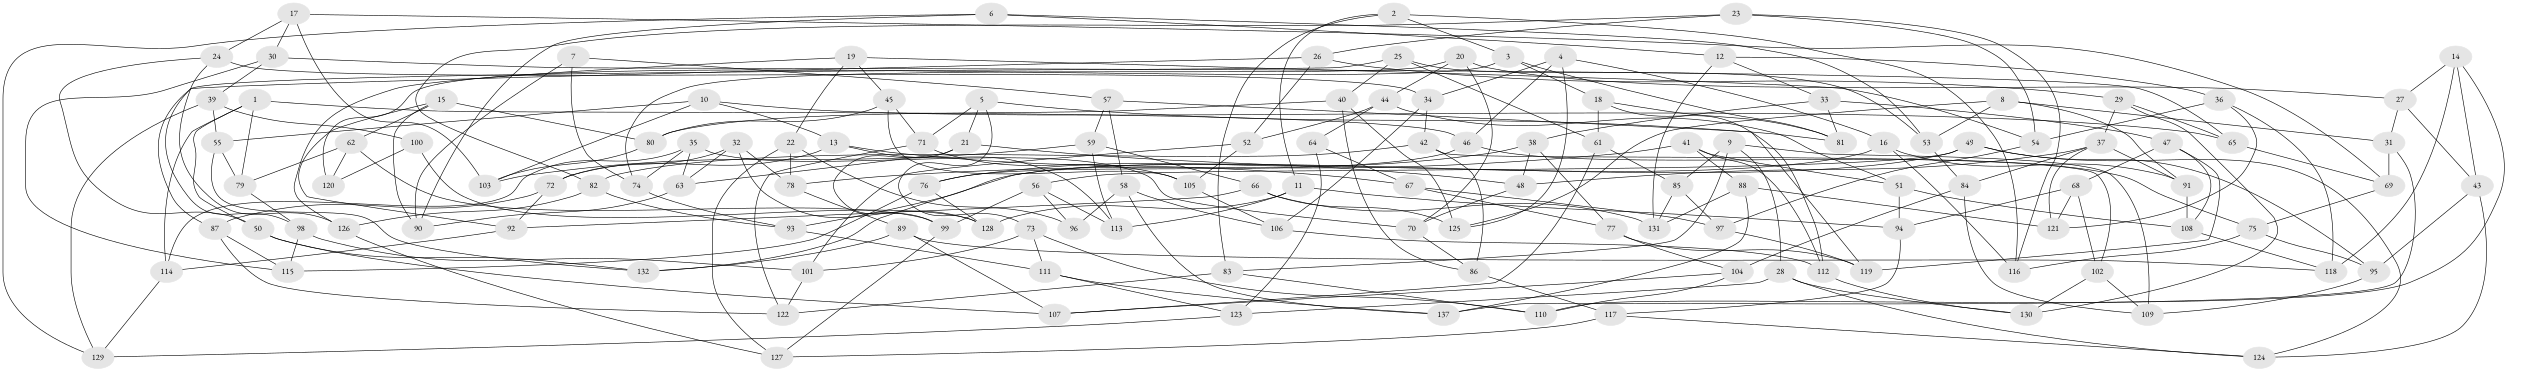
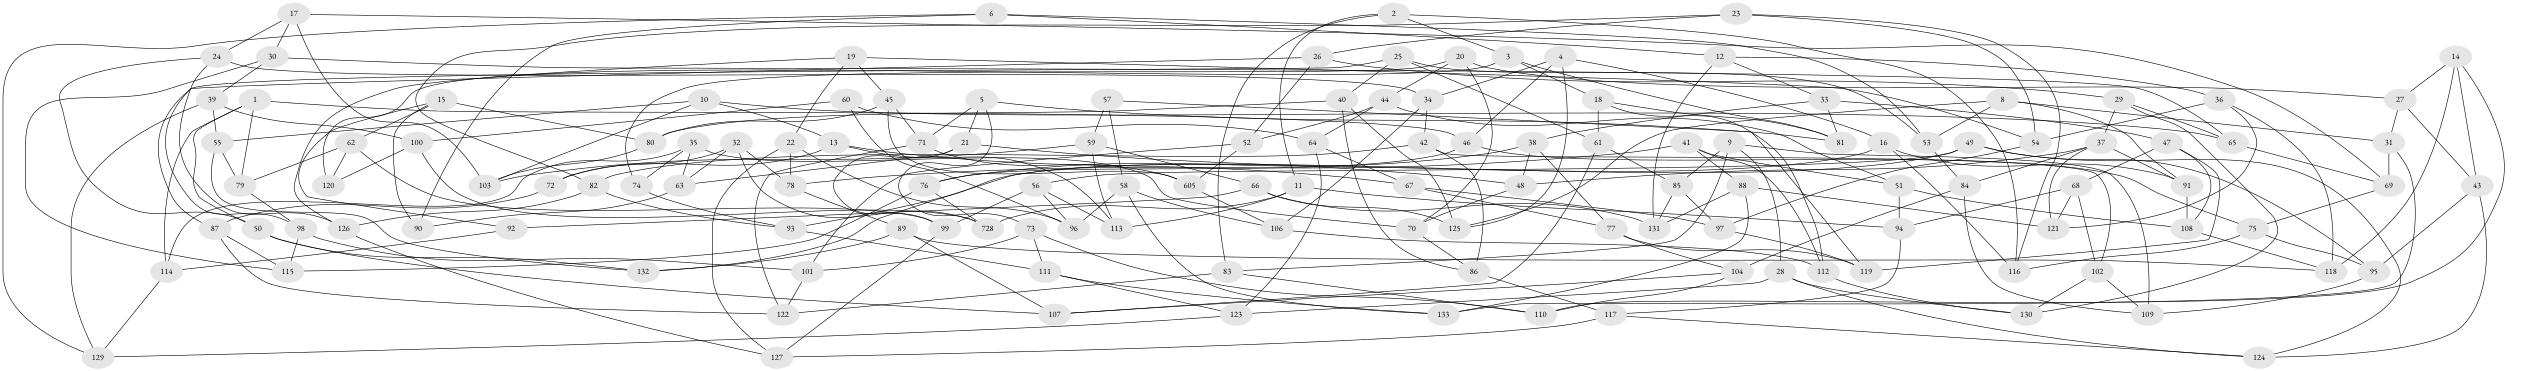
node "7": removed
node "60": added
node "105": label "105" -> "605"
edge "72" -- "92": removed
node "128": label "128" -> "728"
node "137": label "137" -> "133"
